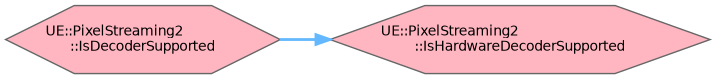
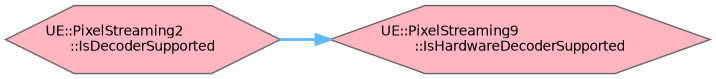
node "UE::PixelStreaming2 ::IsHardwareDecoderSupported": label "UE::PixelStreaming2 ::IsHardwareDecoderSupported" -> "UE::PixelStreaming9 ::IsHardwareDecoderSupported"
